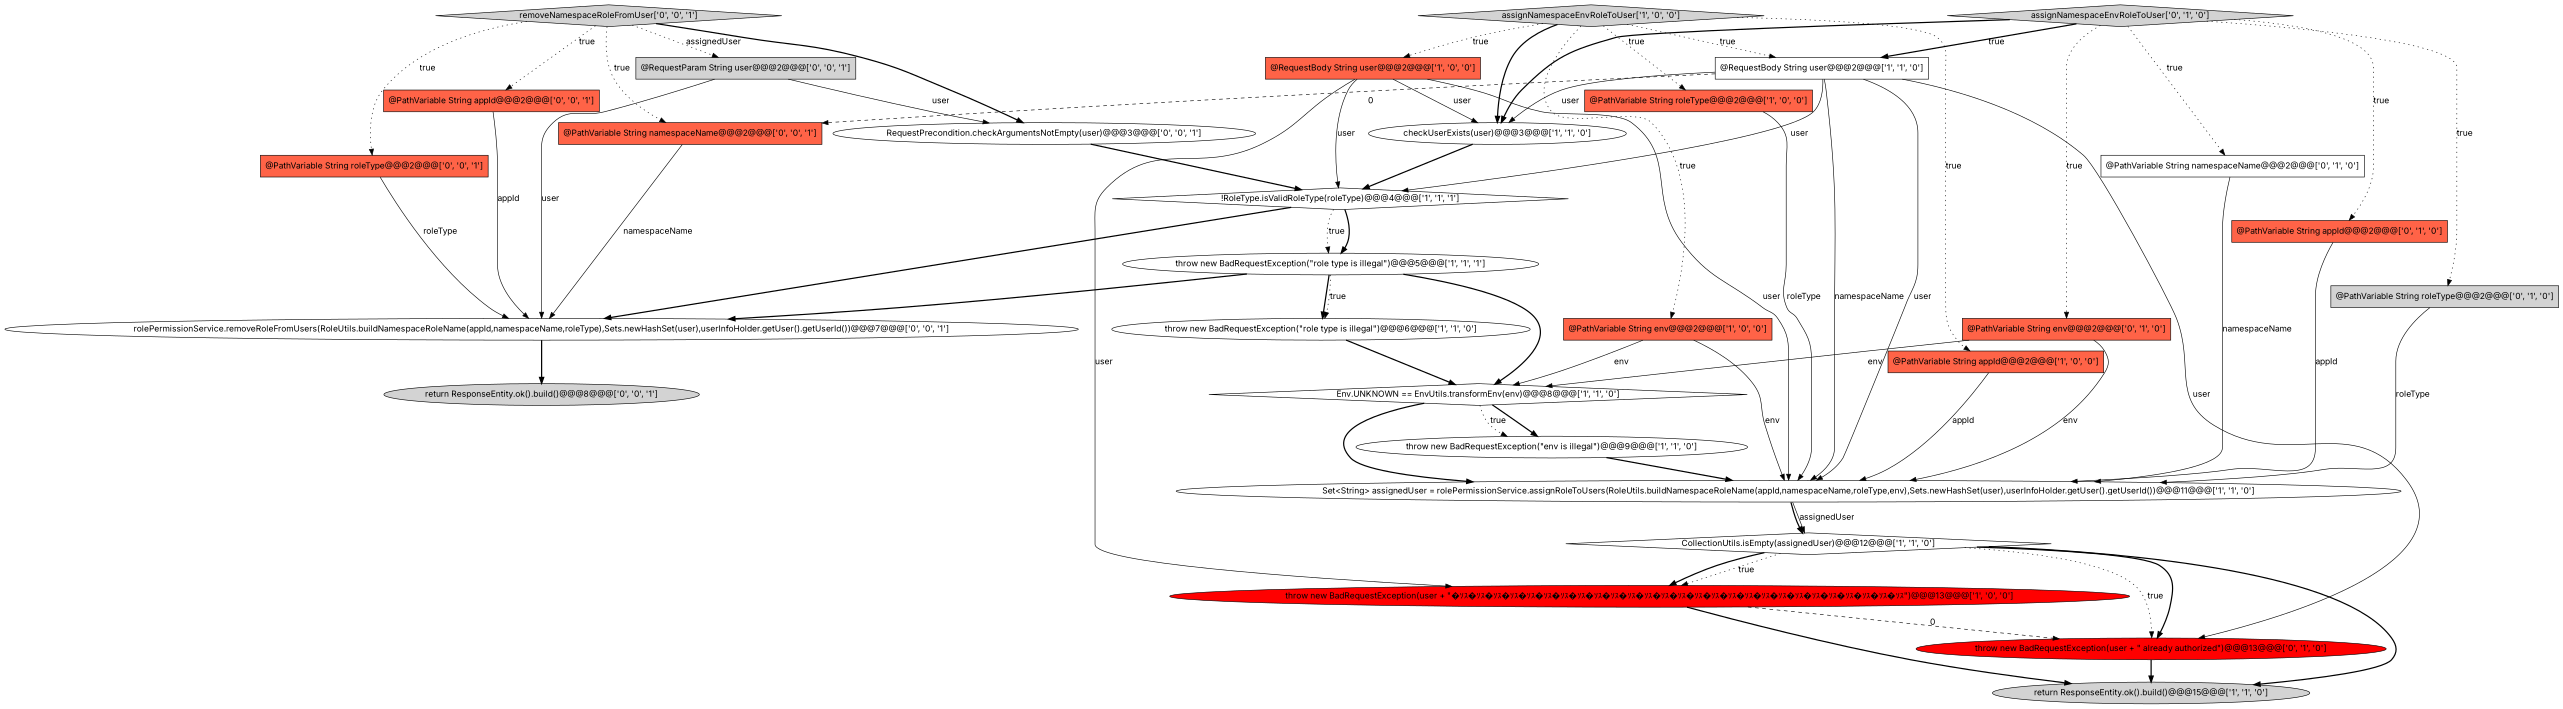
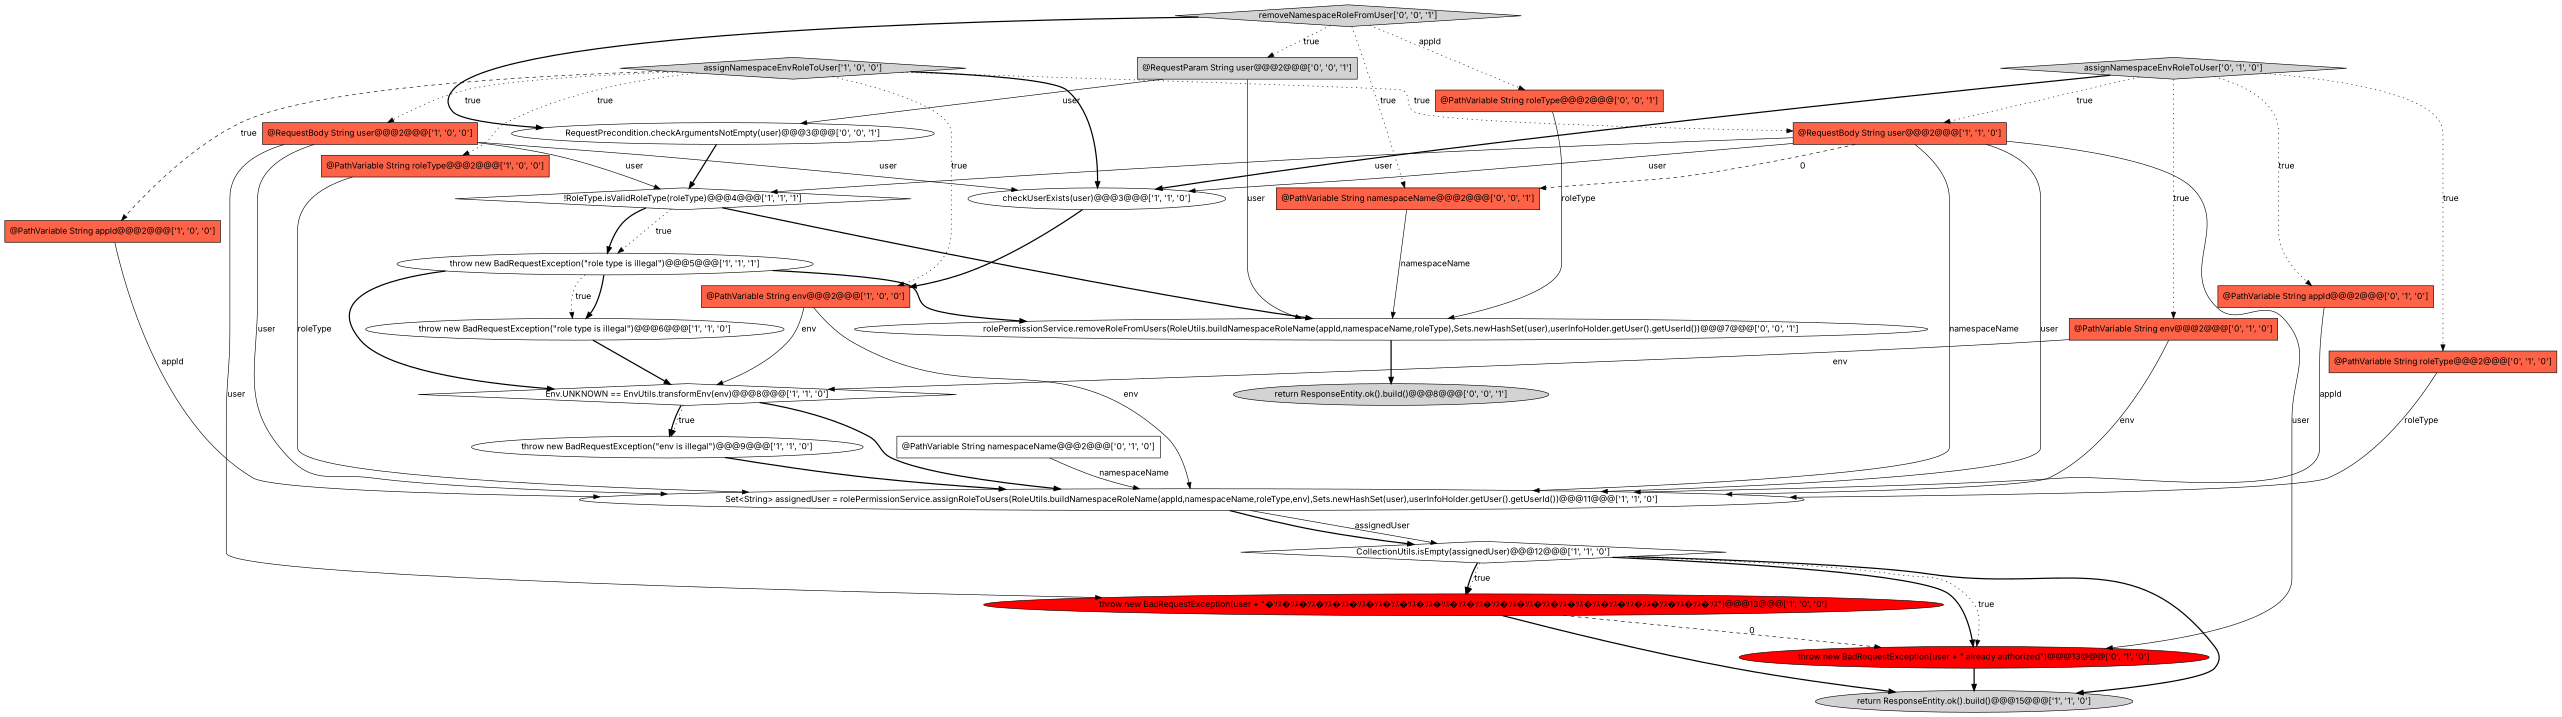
edge "assignNamespaceEnvRoleToUser['0', '1', '0']" -> "@RequestBody String user@@@2@@@['1', '1', '0']": style bold -> dotted
edge "removeNamespaceRoleFromUser['0', '0', '1']" -> "@RequestParam String user@@@2@@@['0', '0', '1']": label "assignedUser" -> "true"
edge "removeNamespaceRoleFromUser['0', '0', '1']" -> "@PathVariable String roleType@@@2@@@['0', '0', '1']": label "true" -> "appId"
node "@RequestBody String user@@@2@@@['1', '1', '0']": fillcolor white -> tomato
edge "assignNamespaceEnvRoleToUser['0', '1', '0']" -> "@PathVariable String namespaceName@@@2@@@['0', '1', '0']": removed, label "true"
edge "assignNamespaceEnvRoleToUser['1', '0', '0']" -> "@PathVariable String appId@@@2@@@['1', '0', '0']": style dotted -> dashed
node "@PathVariable String appId@@@2@@@['0', '0', '1']": removed
edge "checkUserExists(user)@@@3@@@['1', '1', '0']" -> "!RoleType.isValidRoleType(roleType)@@@4@@@['1', '1', '1']": now "checkUserExists(user)@@@3@@@['1', '1', '0']" -> "@PathVariable String env@@@2@@@['1', '0', '0']"
node "@PathVariable String roleType@@@2@@@['0', '1', '0']": fillcolor lightgray -> tomato
